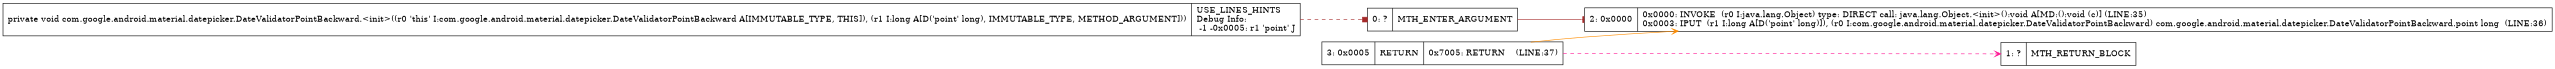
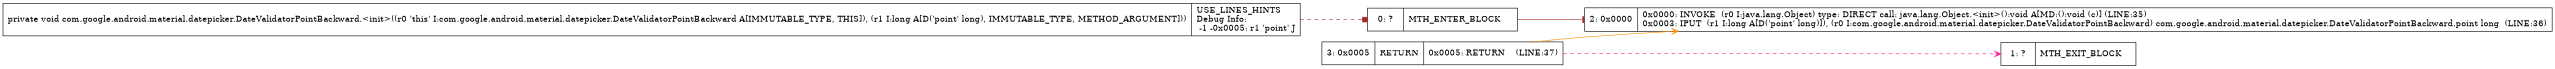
node "0: ?": text "MTH_ENTER_ARGUMENT" -> "MTH_ENTER_BLOCK"
node "3: 0x0005": text "0x7005: RETURN    (LINE:37)" -> "0x0005: RETURN    (LINE:37)"
node "1: ?": text "MTH_RETURN_BLOCK" -> "MTH_EXIT_BLOCK"
